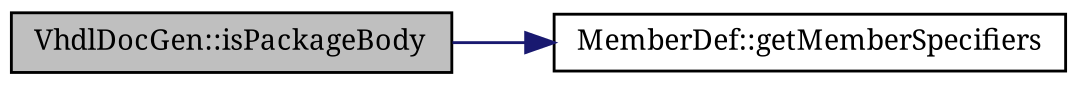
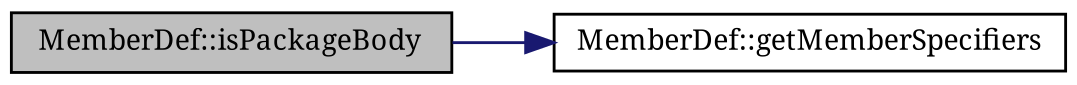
node "VhdlDocGen::isPackageBody": label "VhdlDocGen::isPackageBody" -> "MemberDef::isPackageBody"
